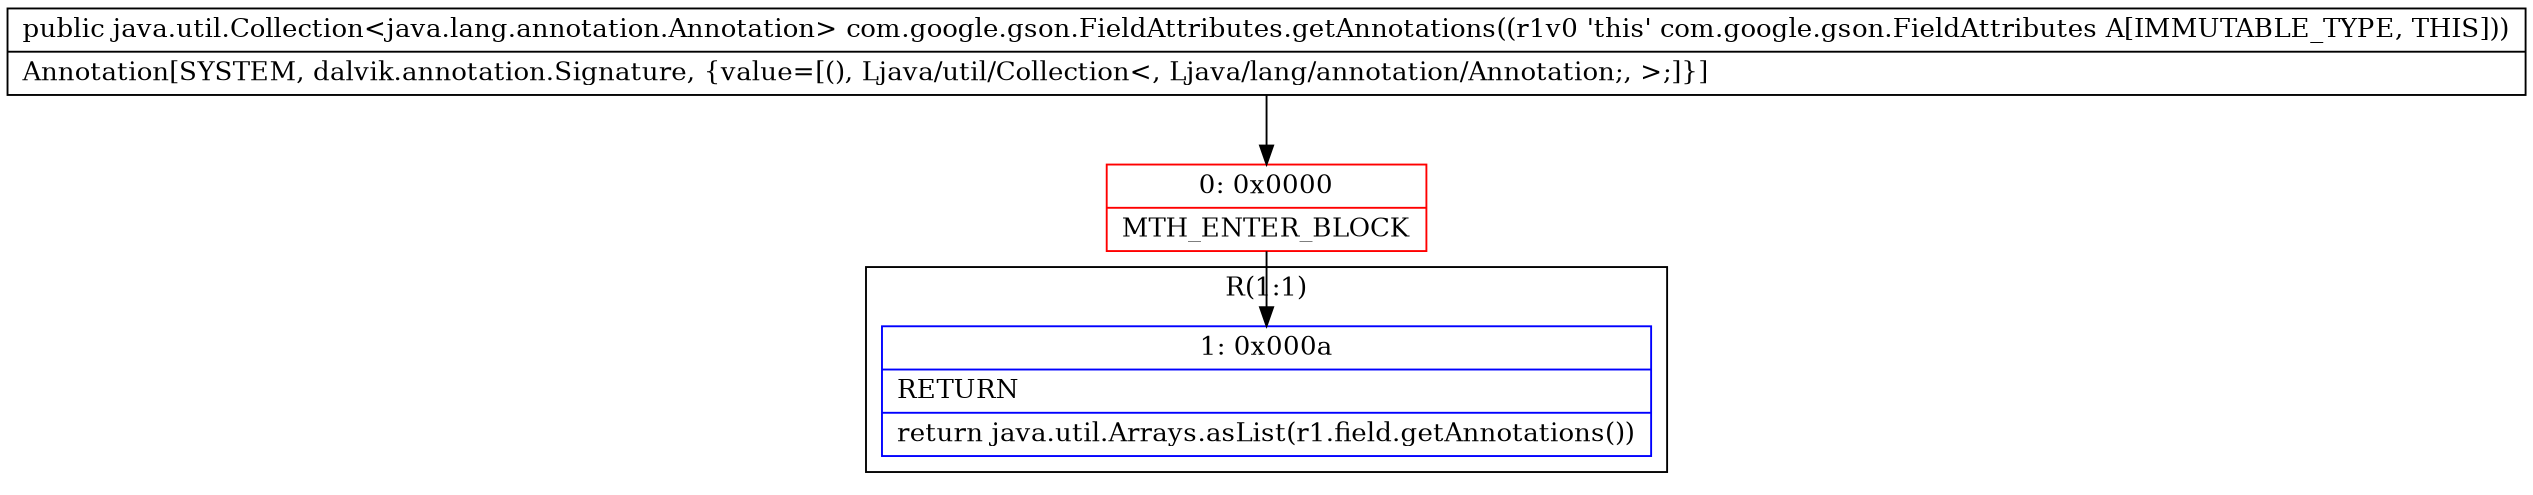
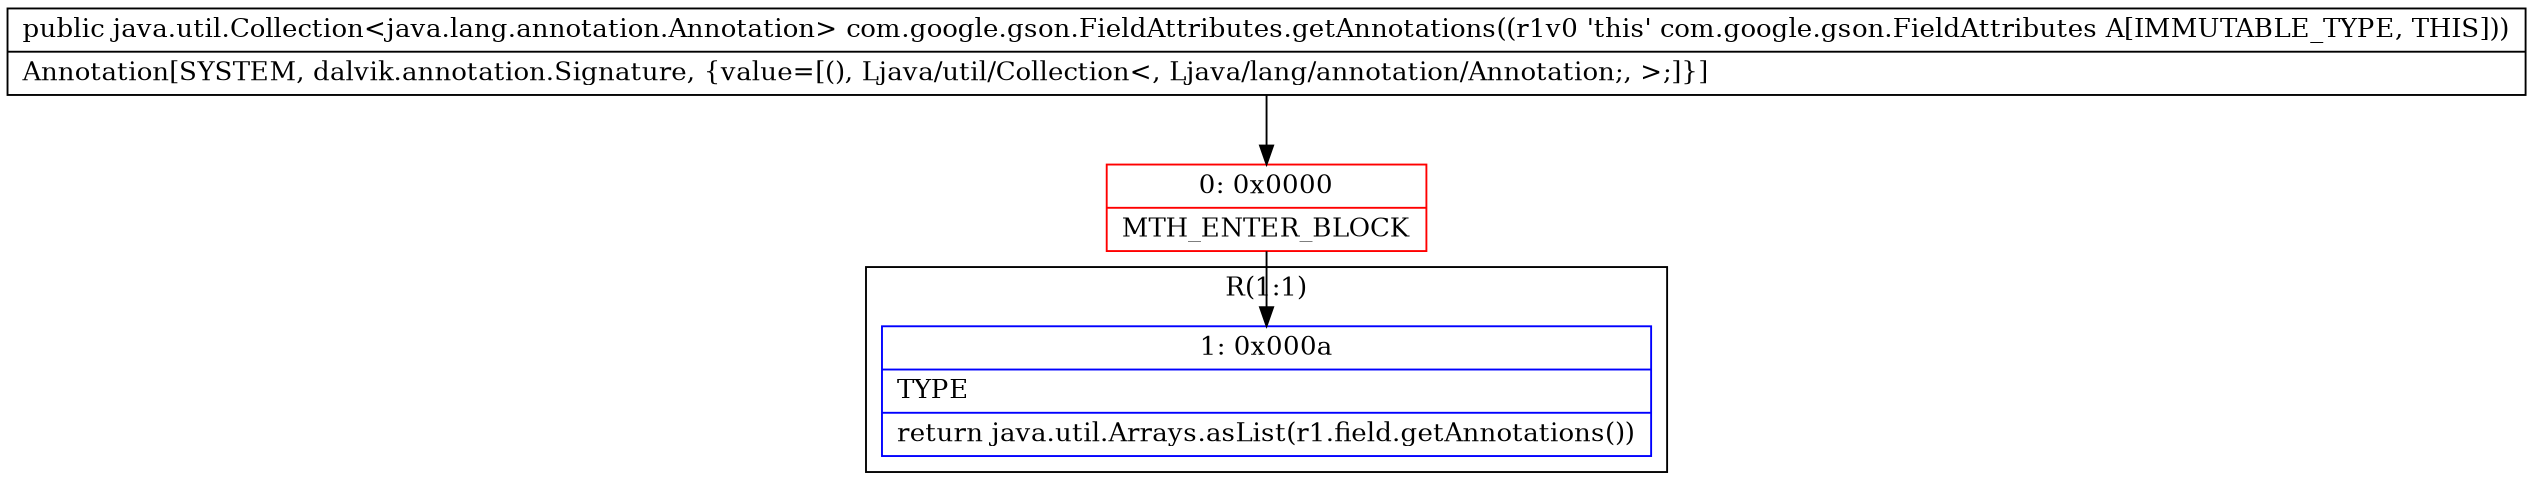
node "1: 0x000a": text "RETURN" -> "TYPE"
